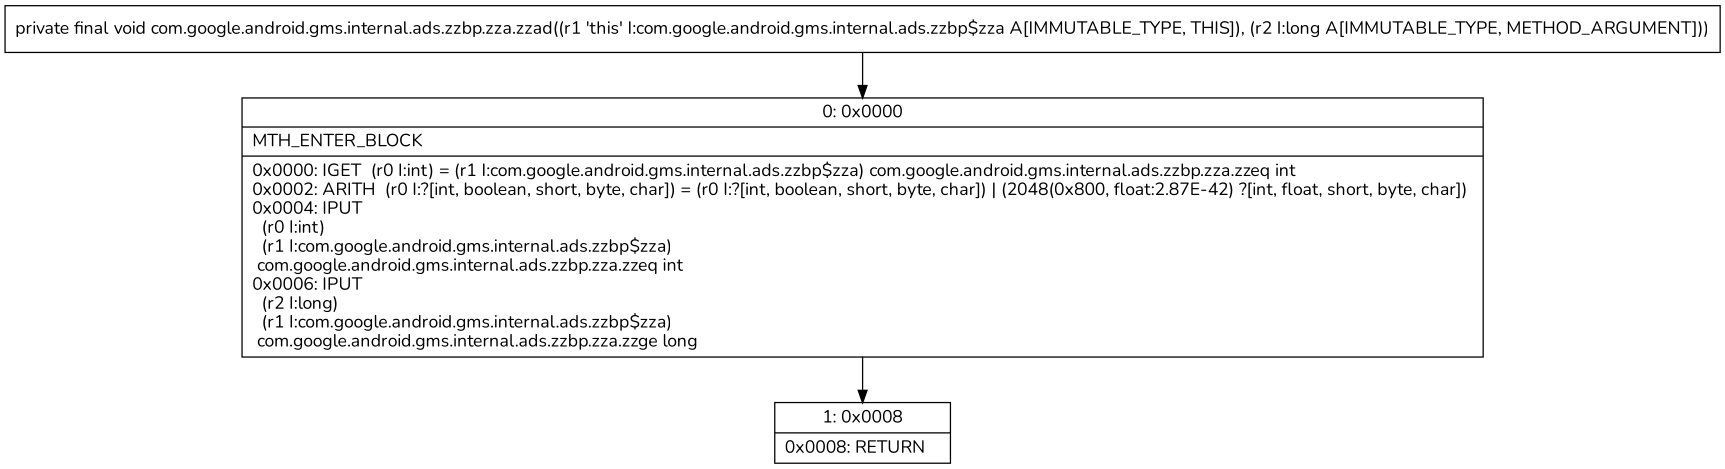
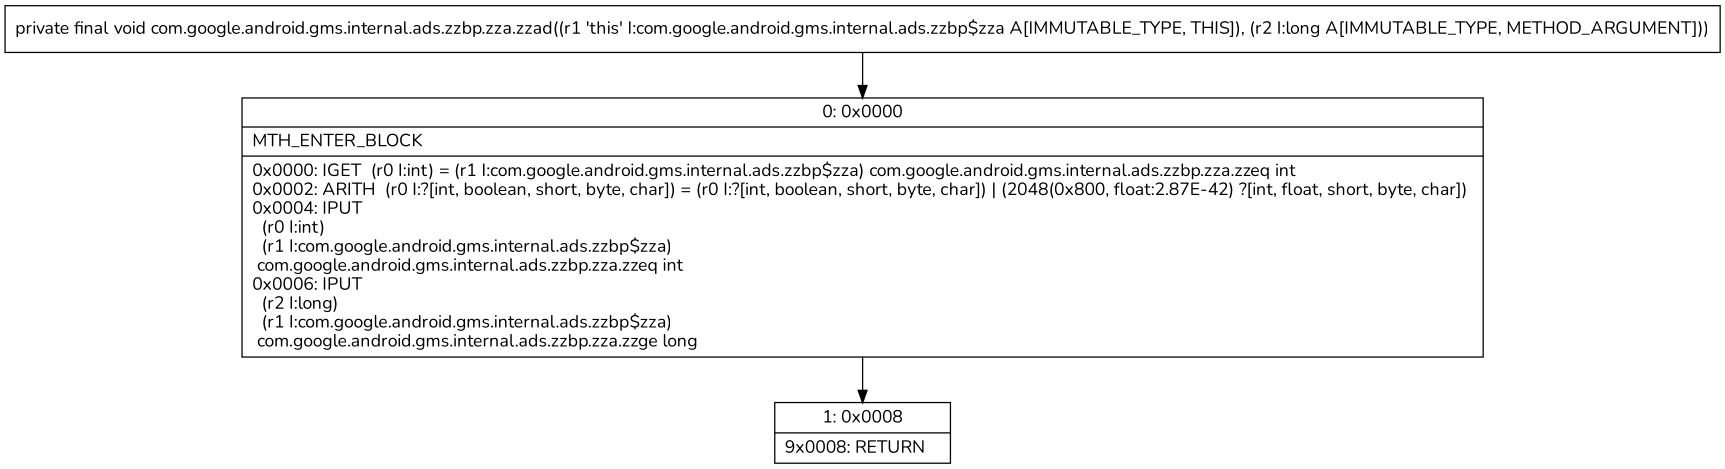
node "1: 0x0008": text "0x0008: RETURN" -> "9x0008: RETURN"
